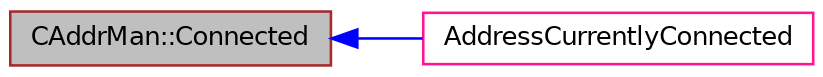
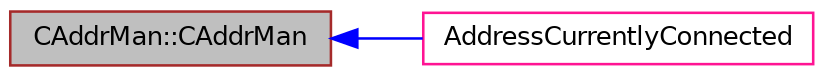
node "CAddrMan::Connected": label "CAddrMan::Connected" -> "CAddrMan::CAddrMan"
